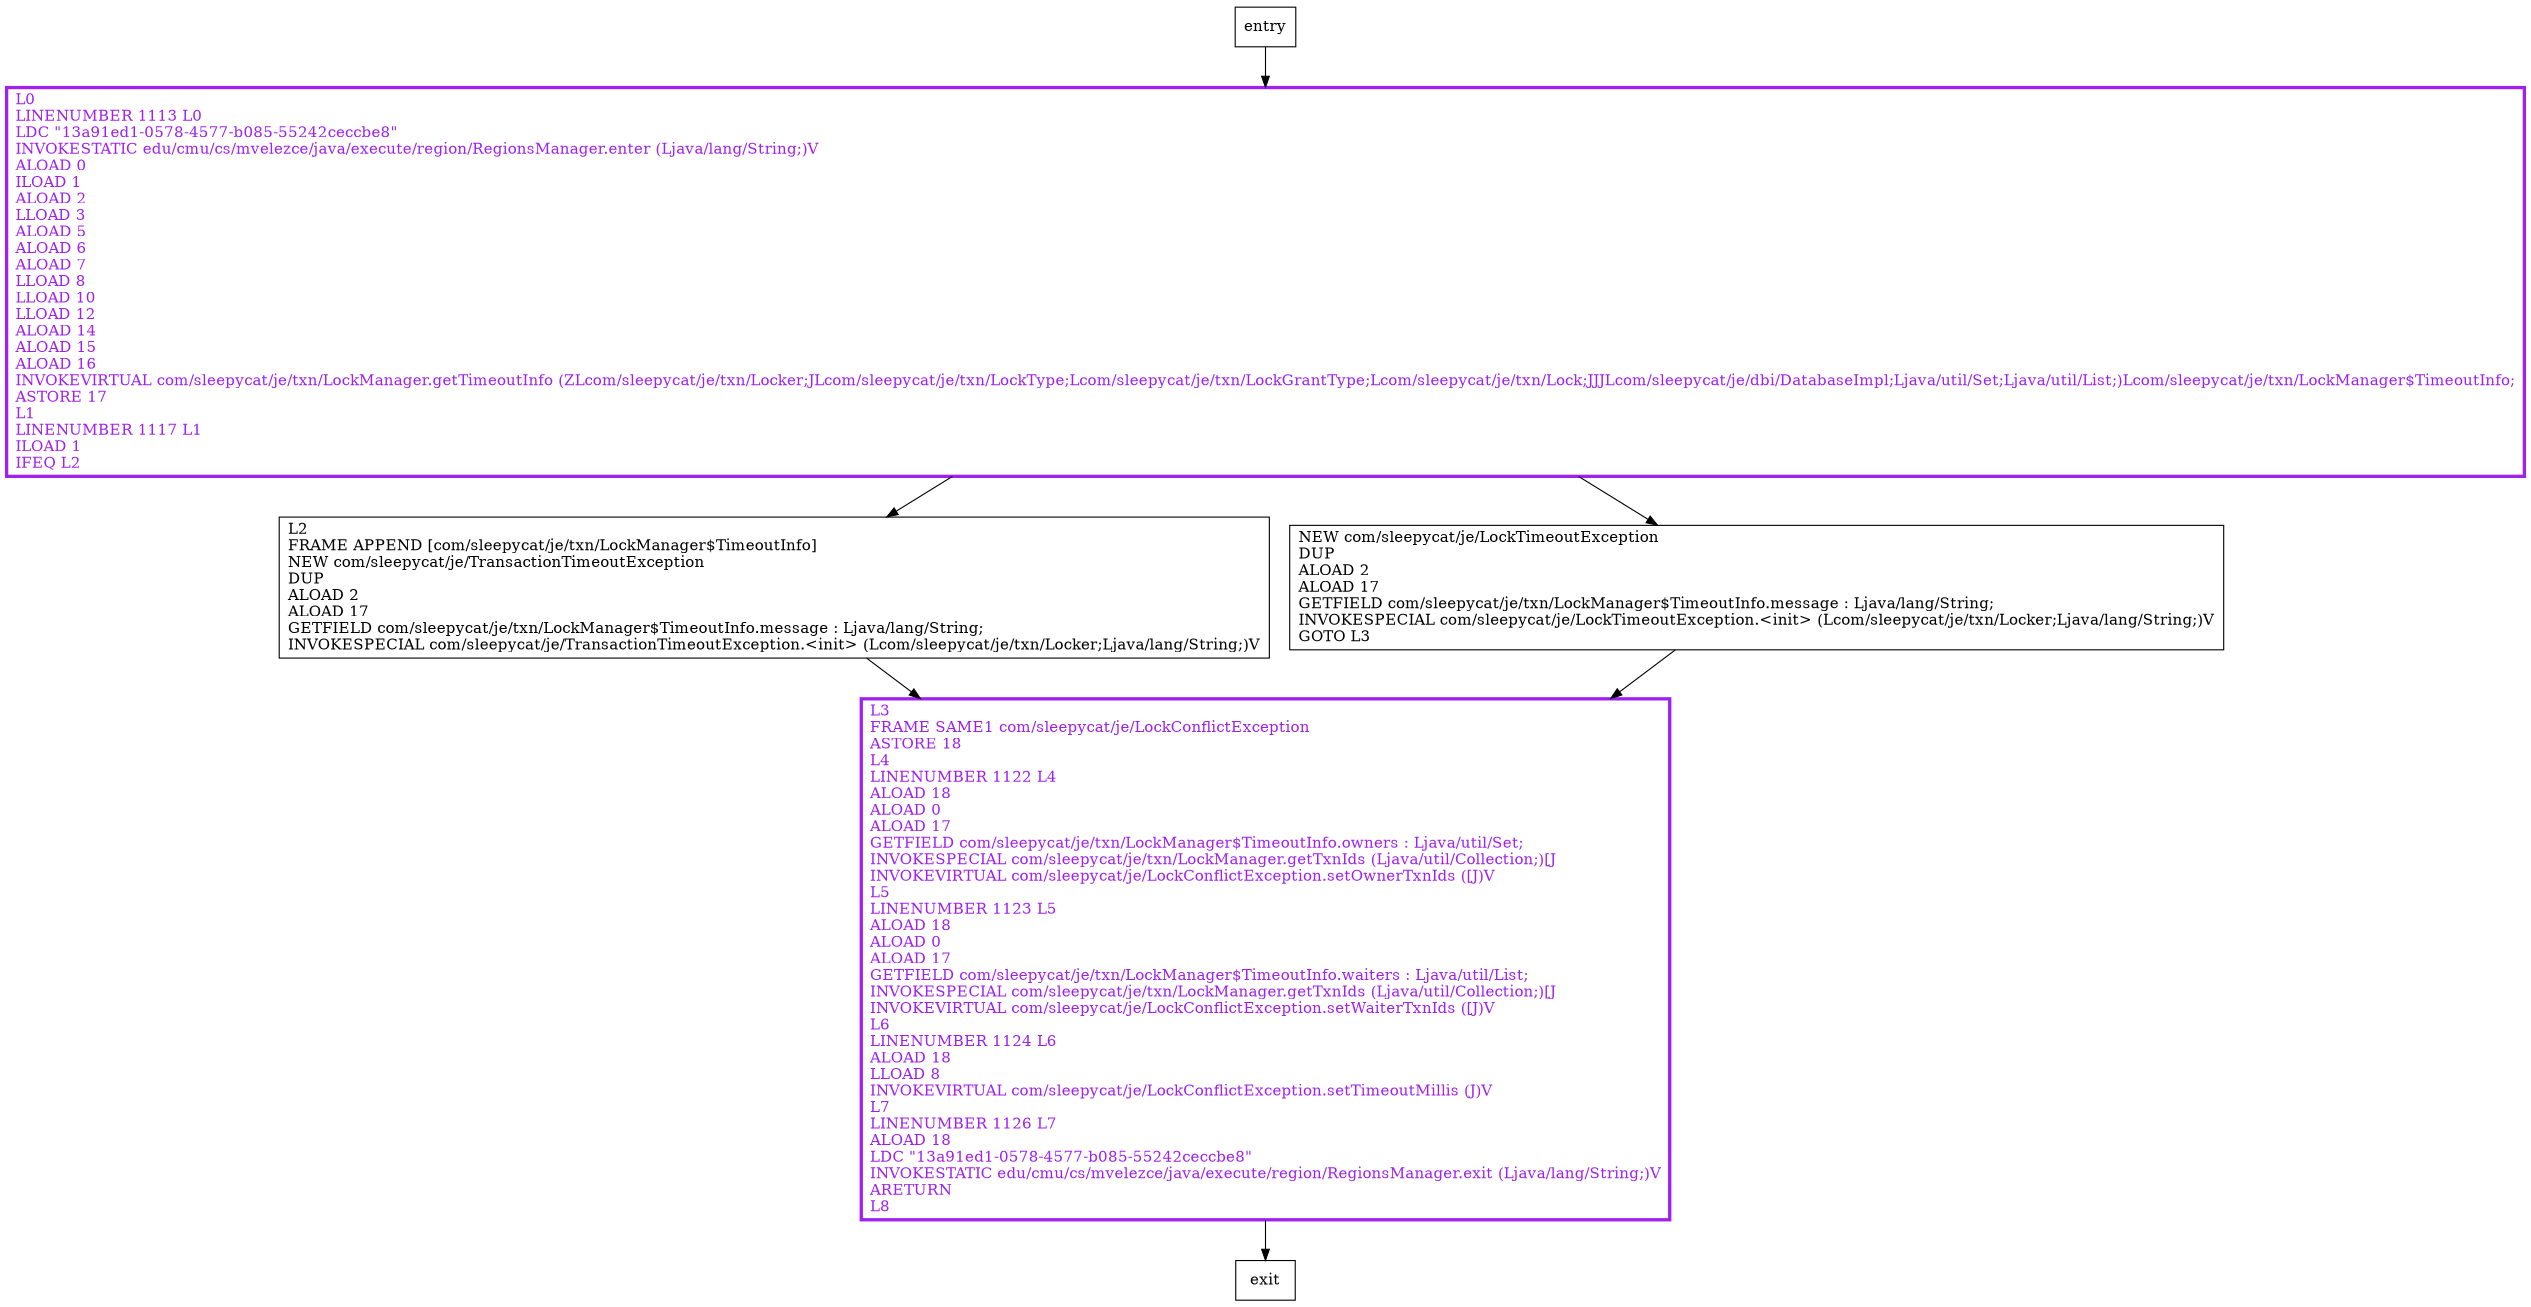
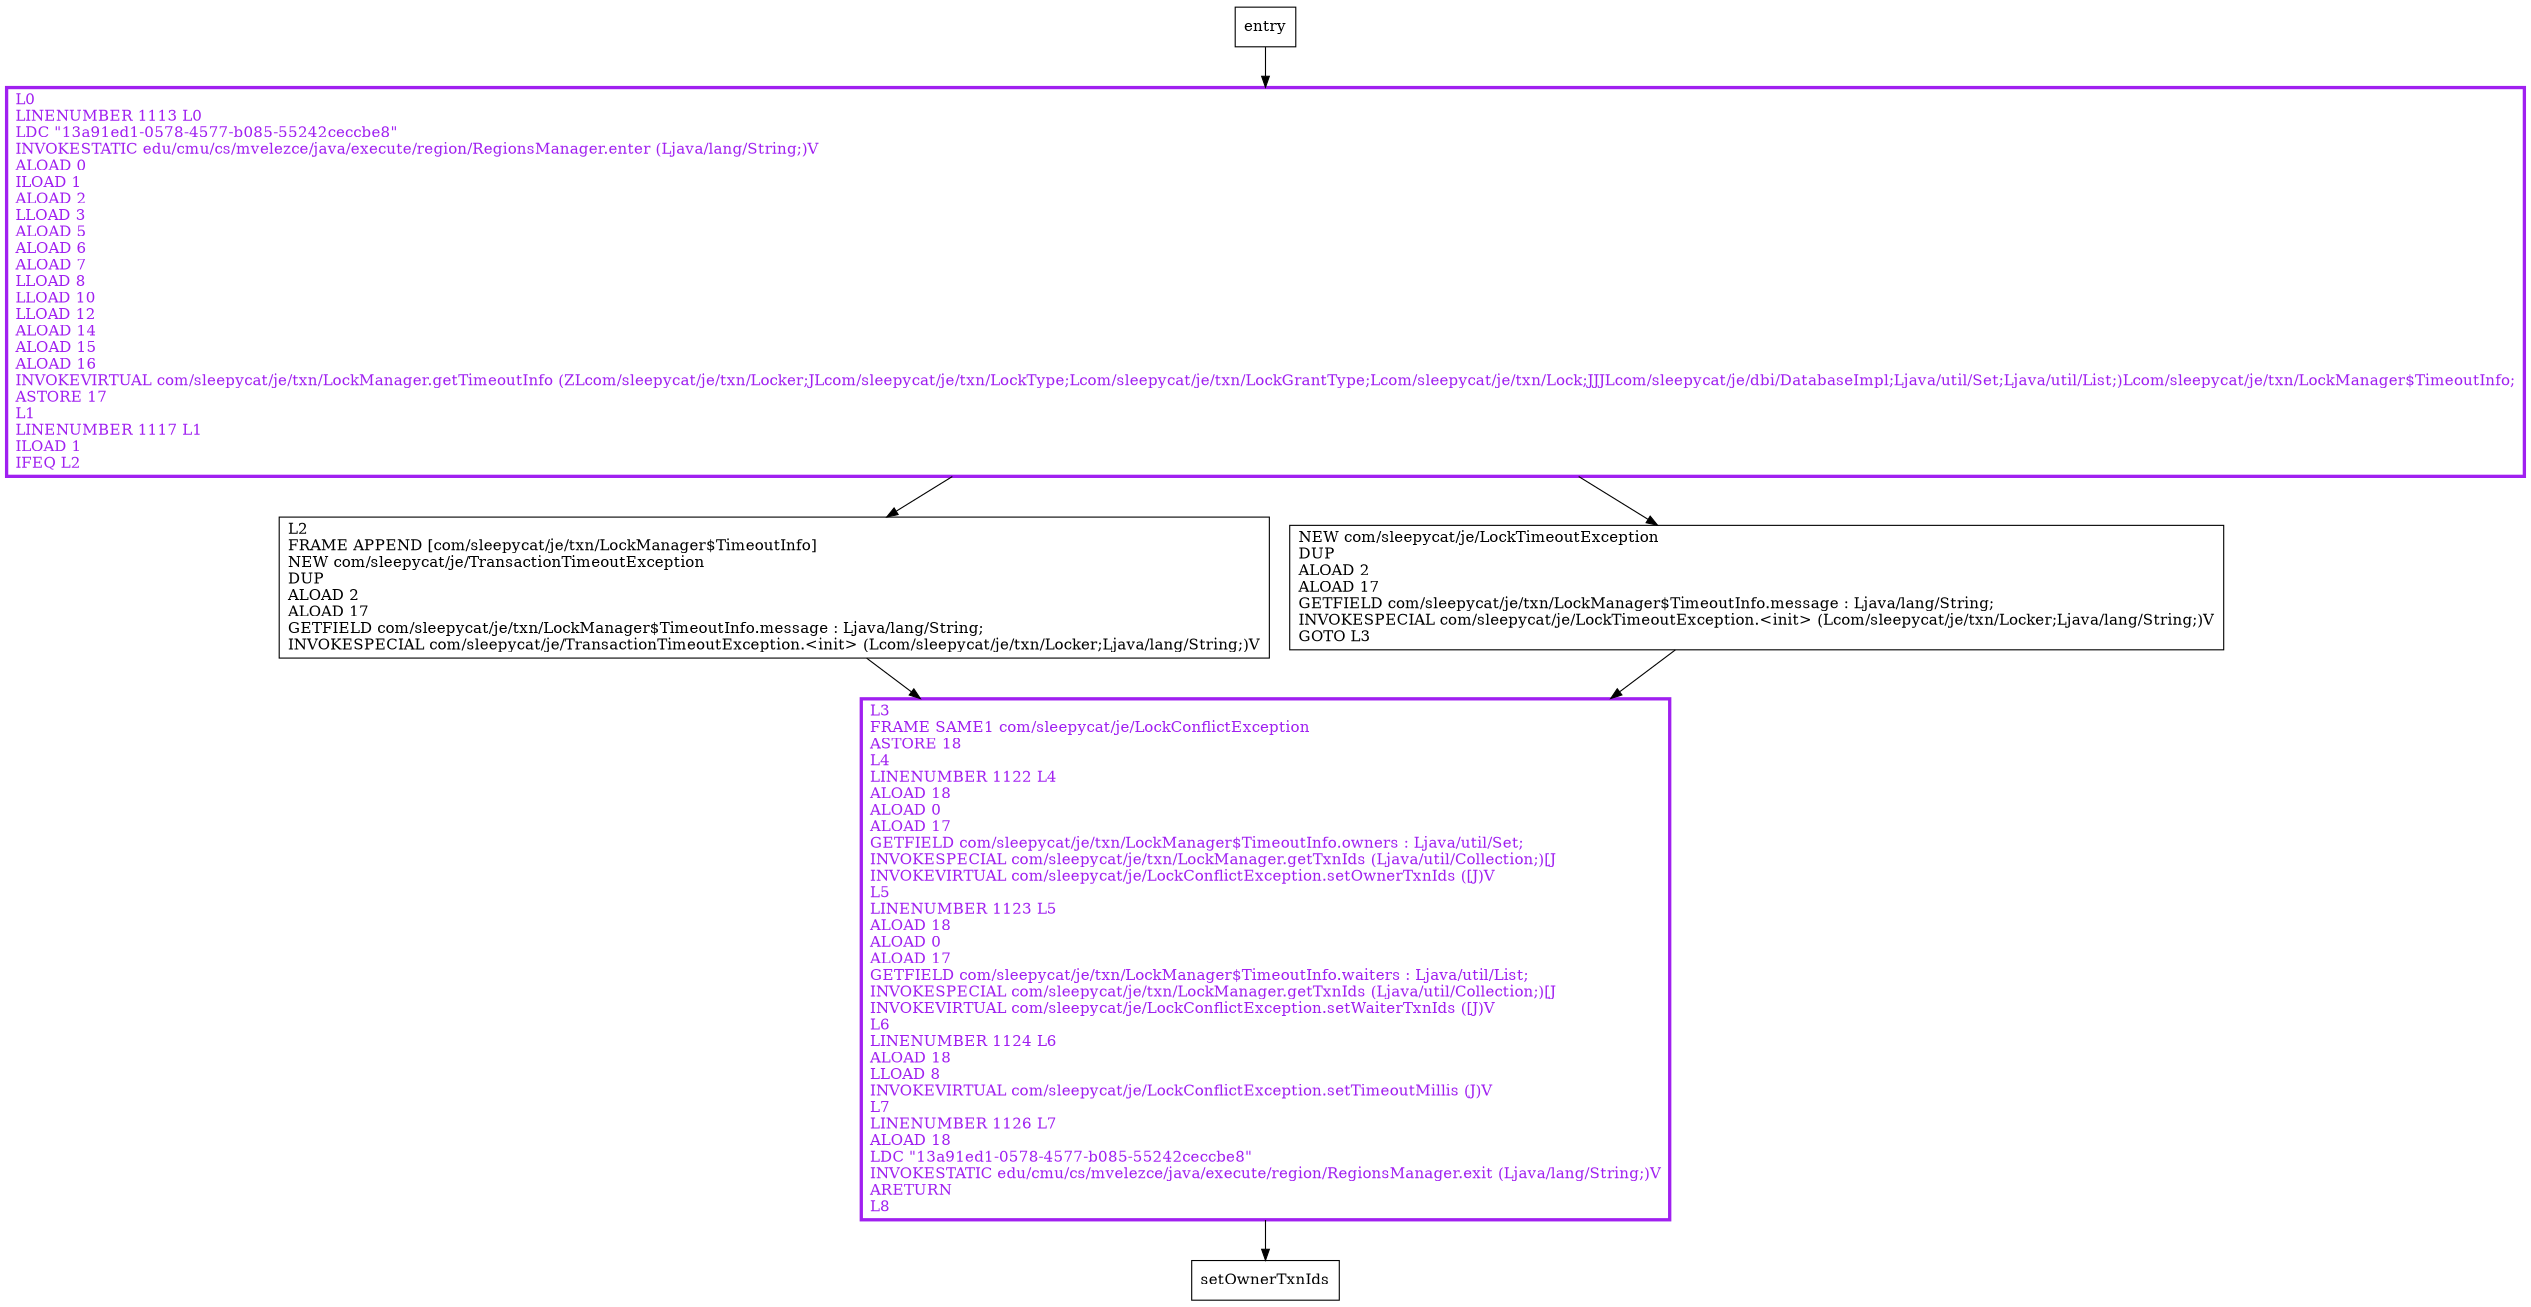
node "exit": label "exit" -> "setOwnerTxnIds"
